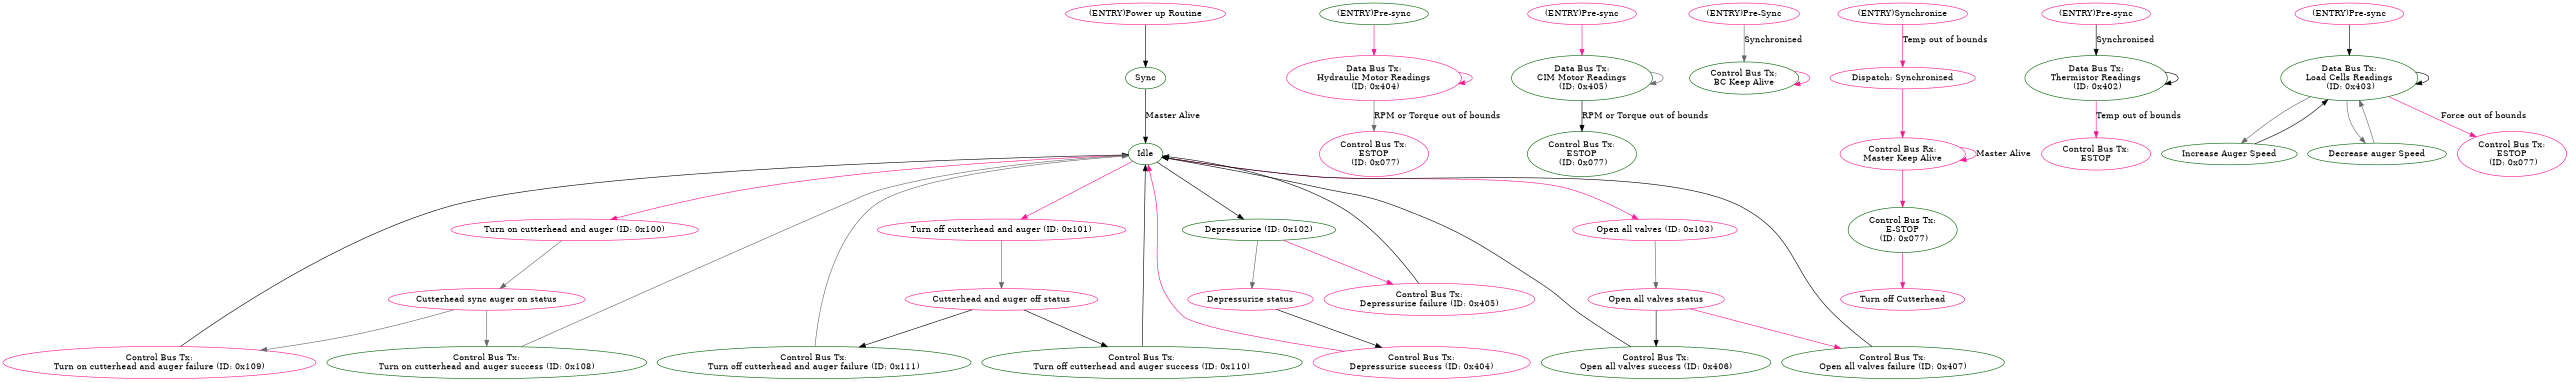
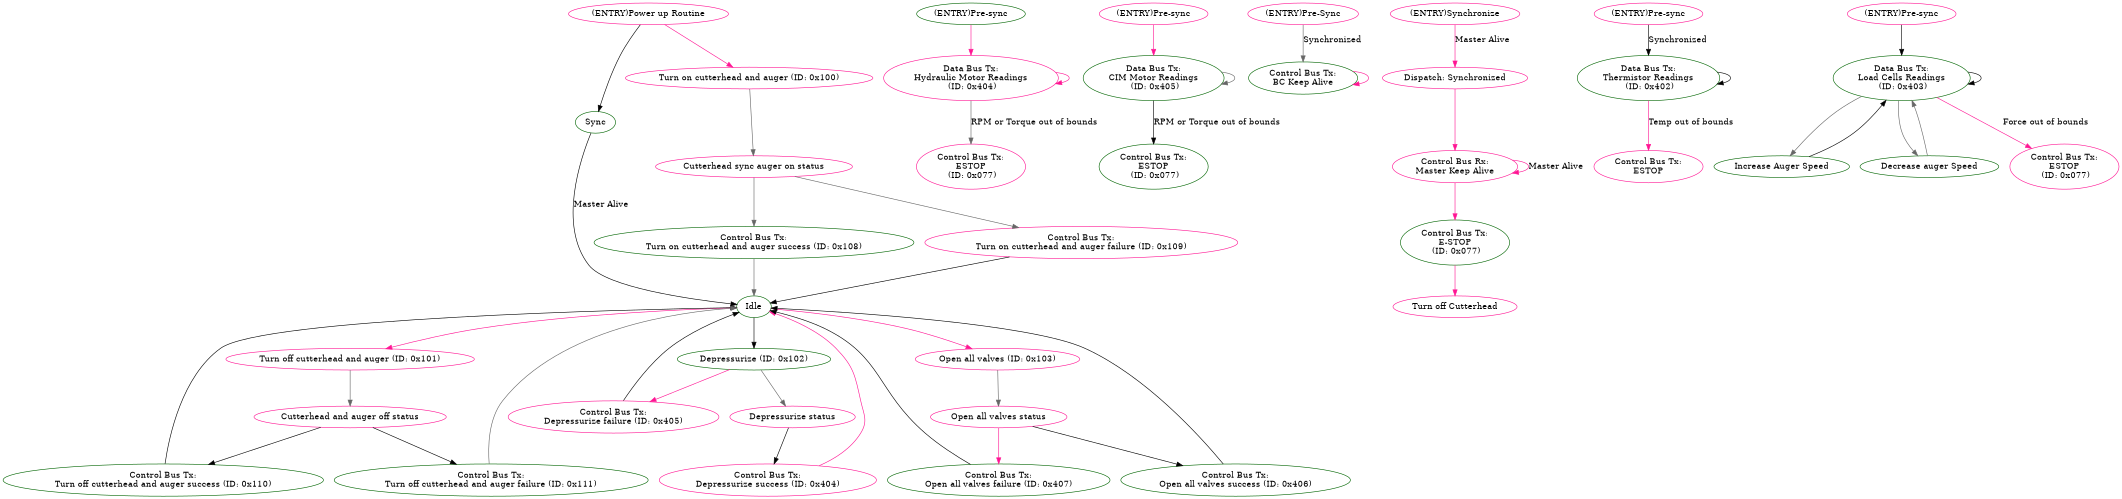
edge "(ENTRY)Synchronize" -> "Dispatch: Synchronized": label "Temp out of bounds" -> "Master Alive"
edge "Idle" -> "Turn on cutterhead and auger (ID: 0x100)": now "(ENTRY)Power up Routine" -> "Turn on cutterhead and auger (ID: 0x100)"
